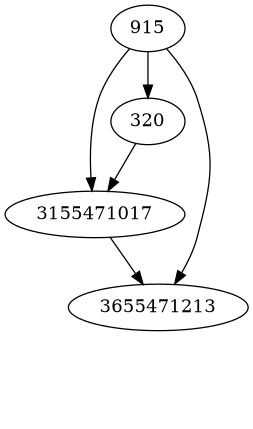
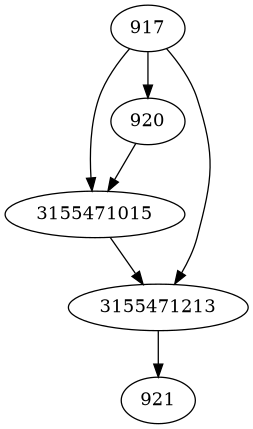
node "915": label "915" -> "917"
node "320": label "320" -> "920"
node "3155471017": label "3155471017" -> "3155471015"
node "3655471213": label "3655471213" -> "3155471213"
node "921": added
